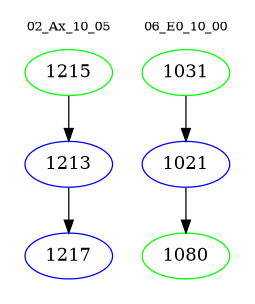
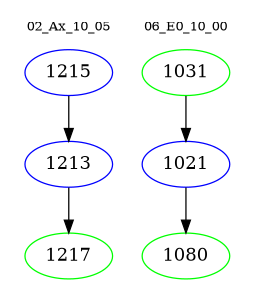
node "1215": color green -> blue
node "1217": color blue -> green
